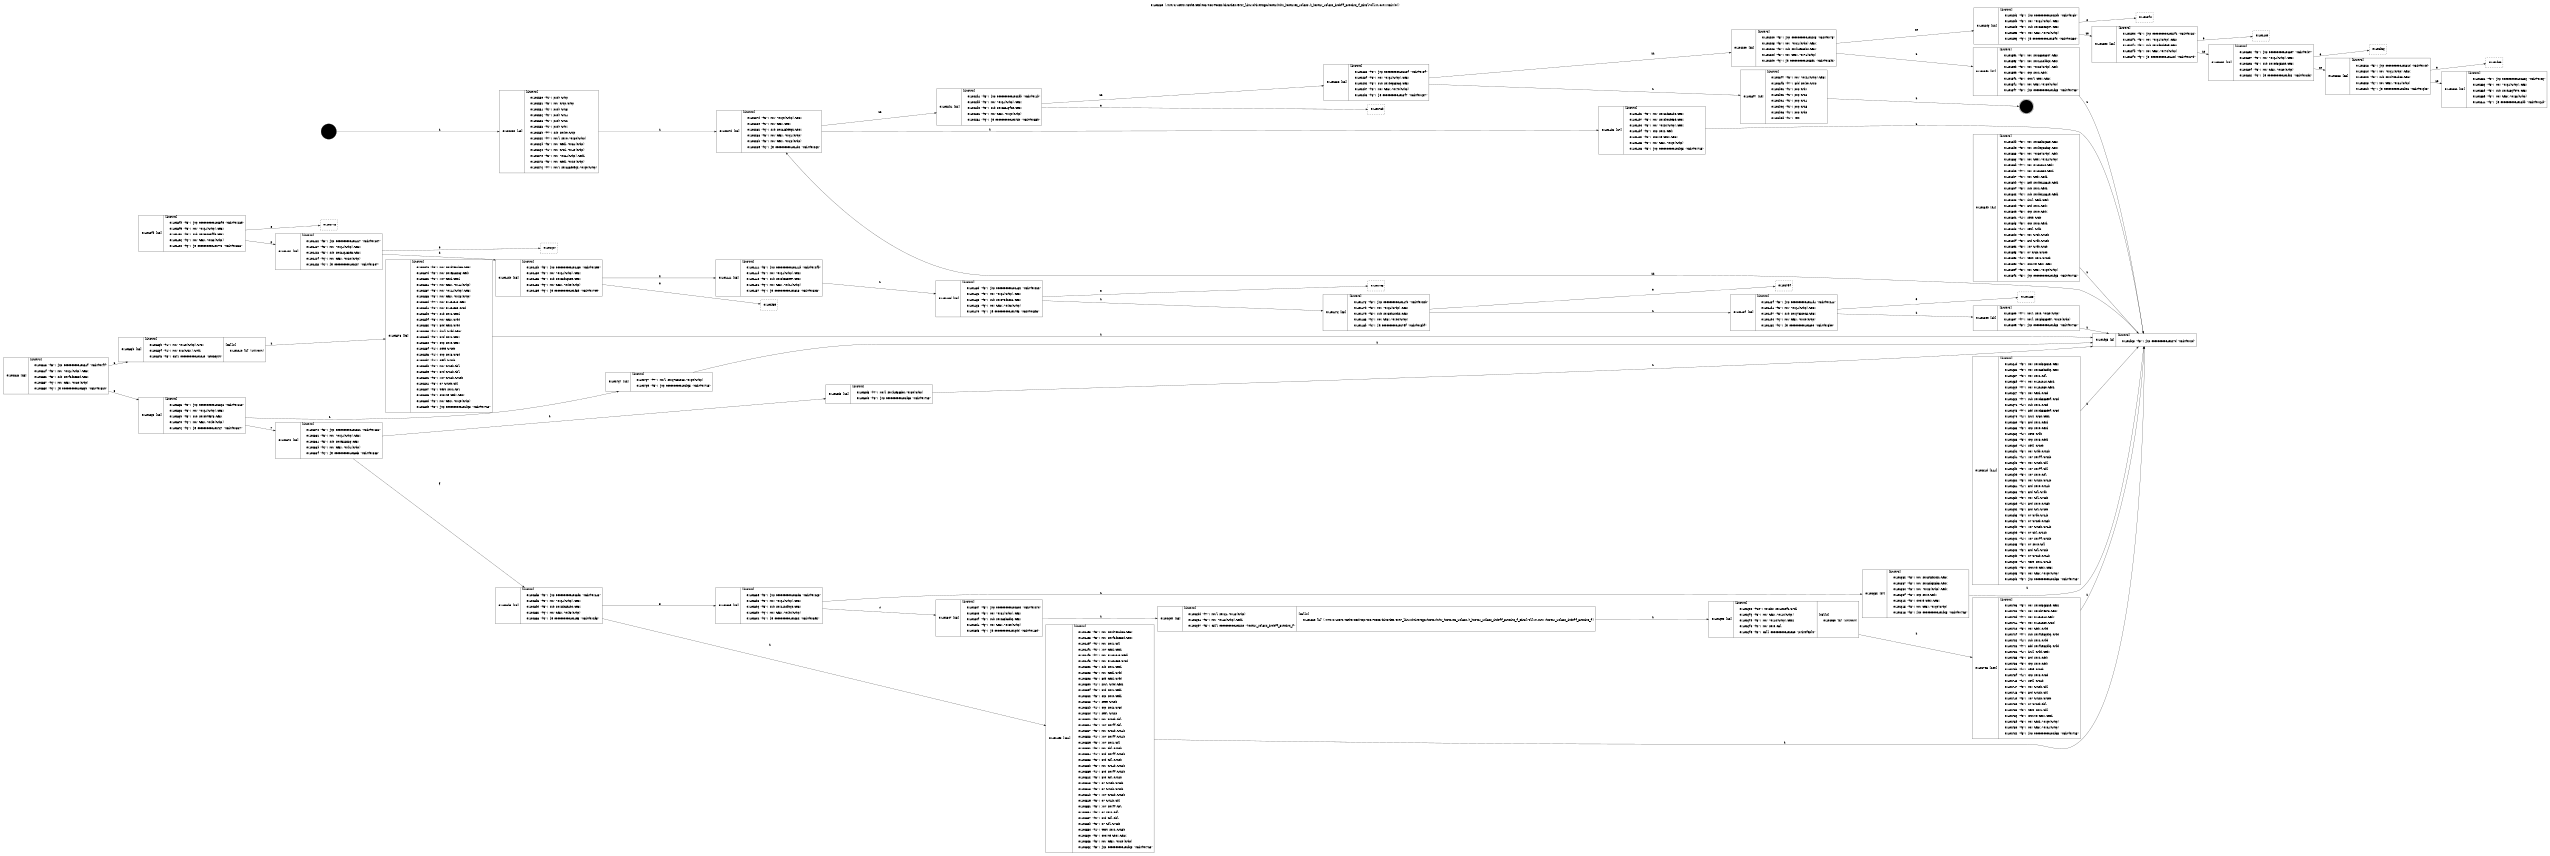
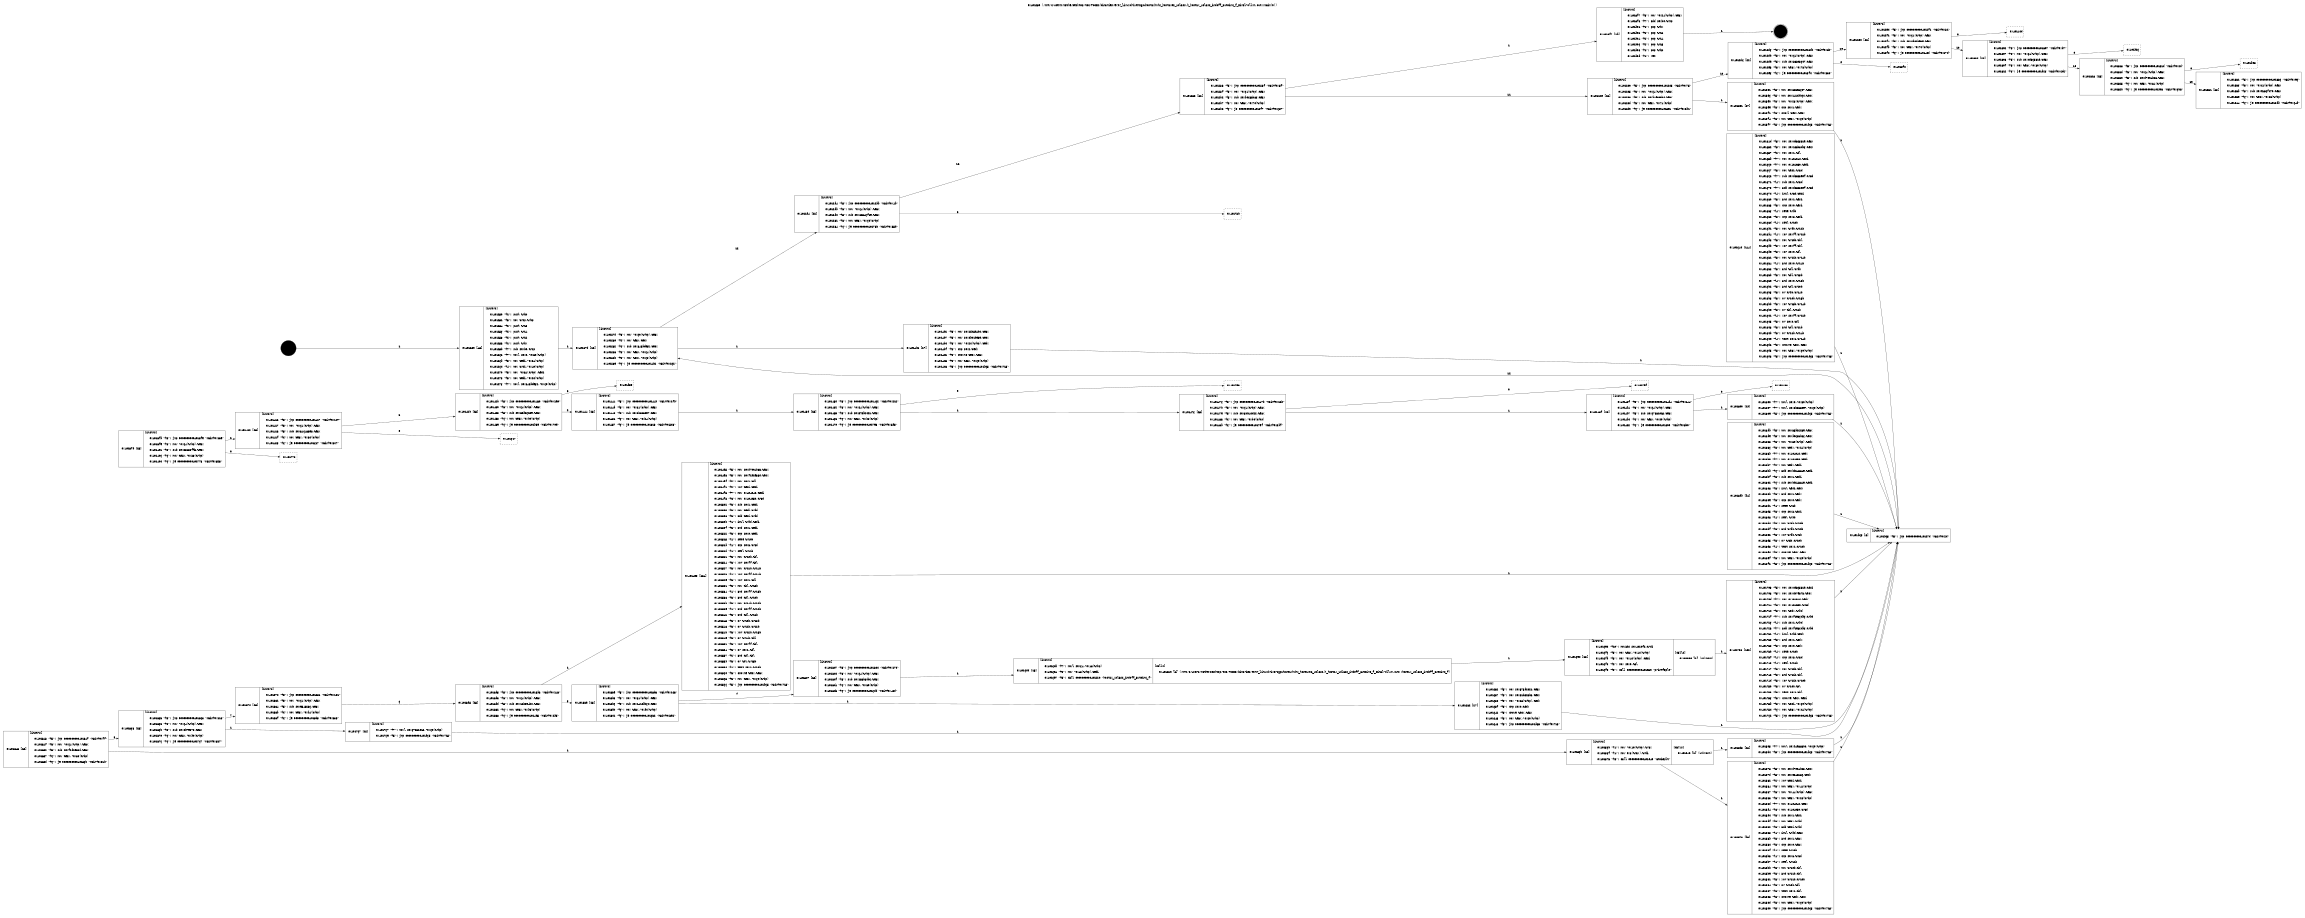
edge "0x40137c [25]" -> "0x4015d5 [12]": now "0x40156b [13]" -> "0x4015d5 [12]"
